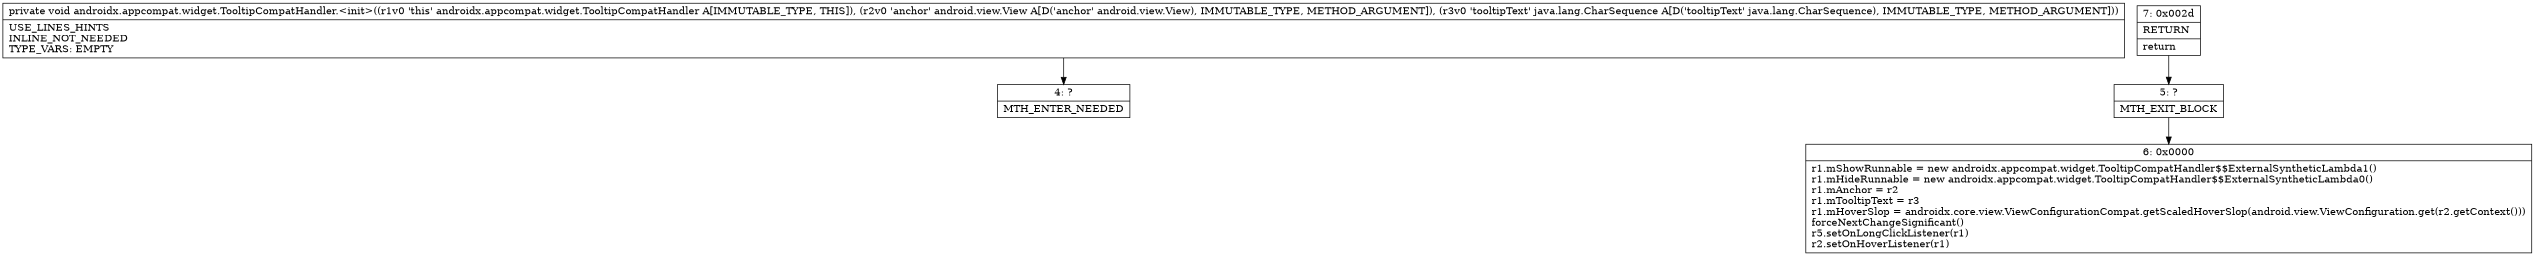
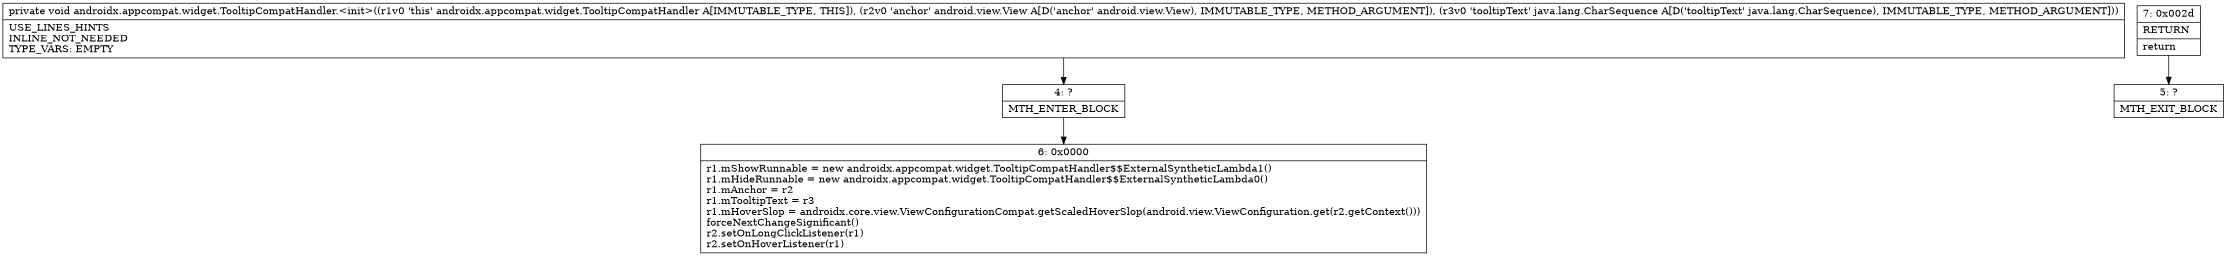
node "4: ?": text "MTH_ENTER_NEEDED" -> "MTH_ENTER_BLOCK"
edge "5: ?" -> "6: 0x0000": now "4: ?" -> "6: 0x0000"
node "6: 0x0000": text "r5.setOnLongClickListener(r1)" -> "r2.setOnLongClickListener(r1)"
